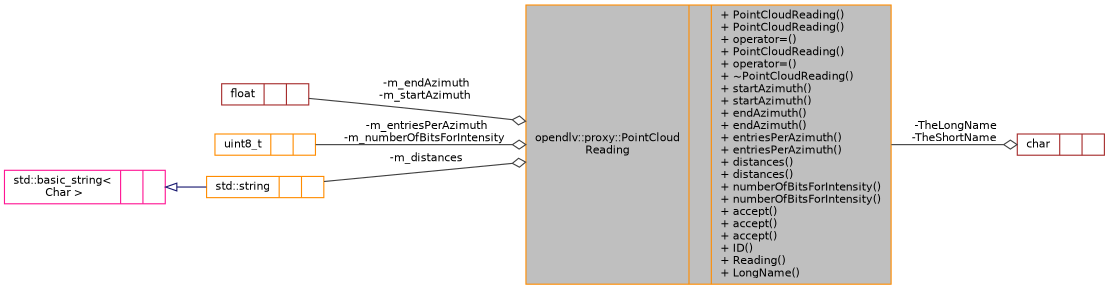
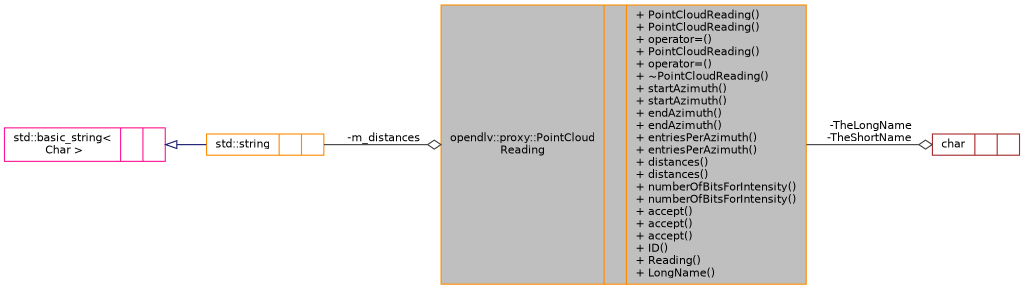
node "float": removed
node "uint8_t": removed
